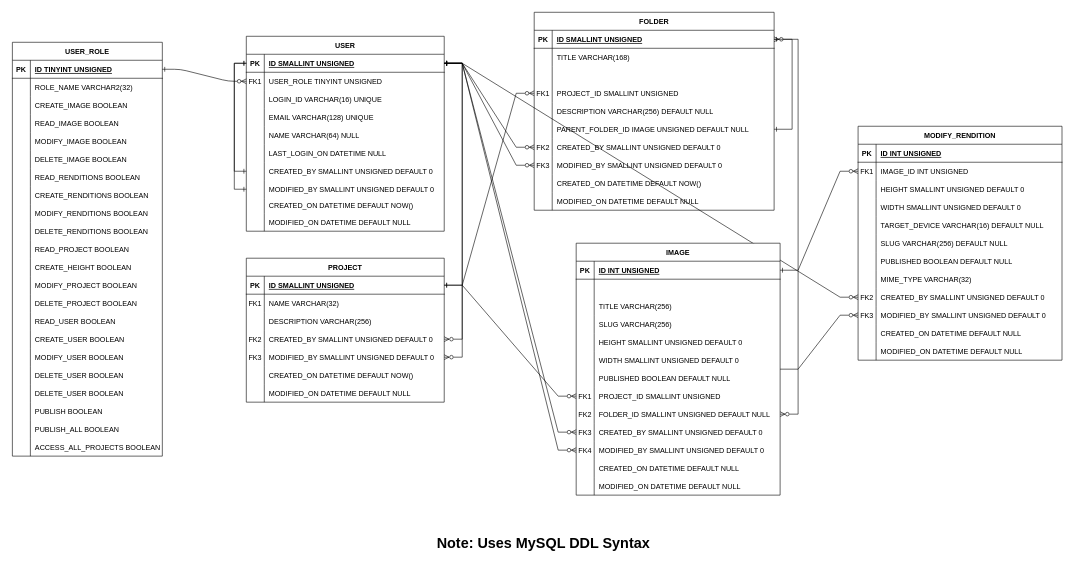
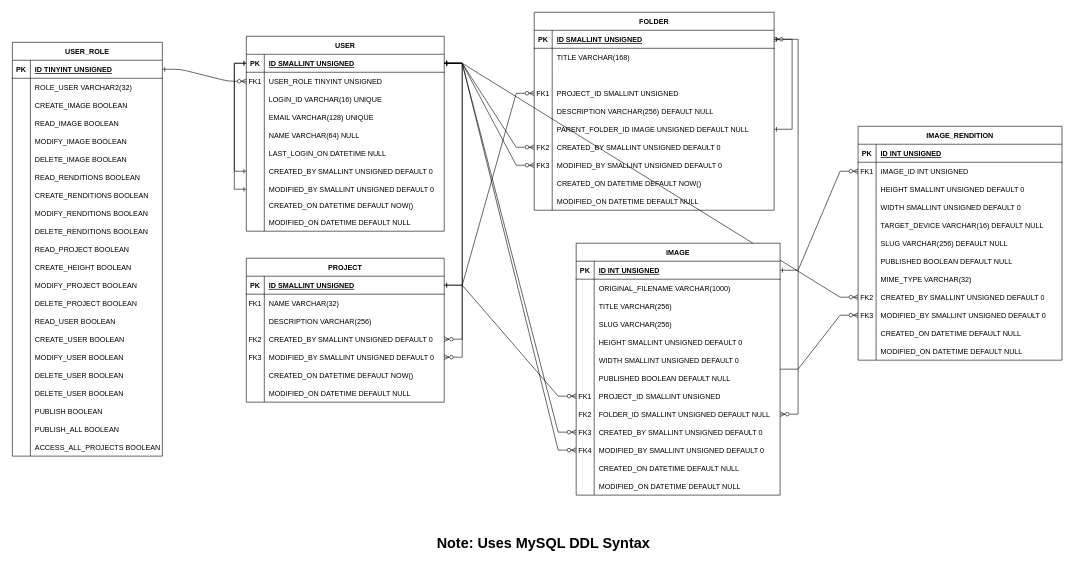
node "ROLE_NAME VARCHAR2(32)": label "ROLE_NAME VARCHAR2(32)" -> "ROLE_USER VARCHAR2(32)"
node "MODIFY_RENDITION": label "MODIFY_RENDITION" -> "IMAGE_RENDITION"
node "ORIGINAL_FILENAME VARCHAR(1000)": added
